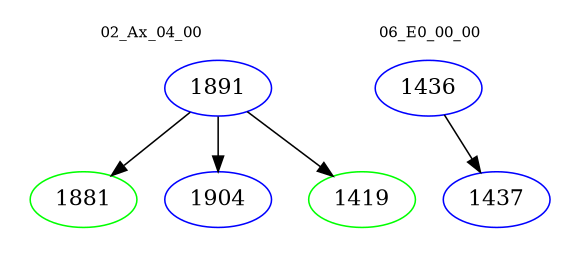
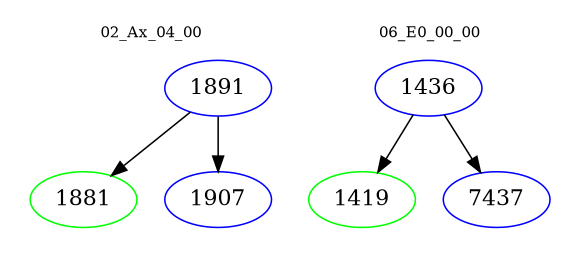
edge "1891" -> "1419": now "1436" -> "1419"
node "1904": label "1904" -> "1907"
node "1437": label "1437" -> "7437"
